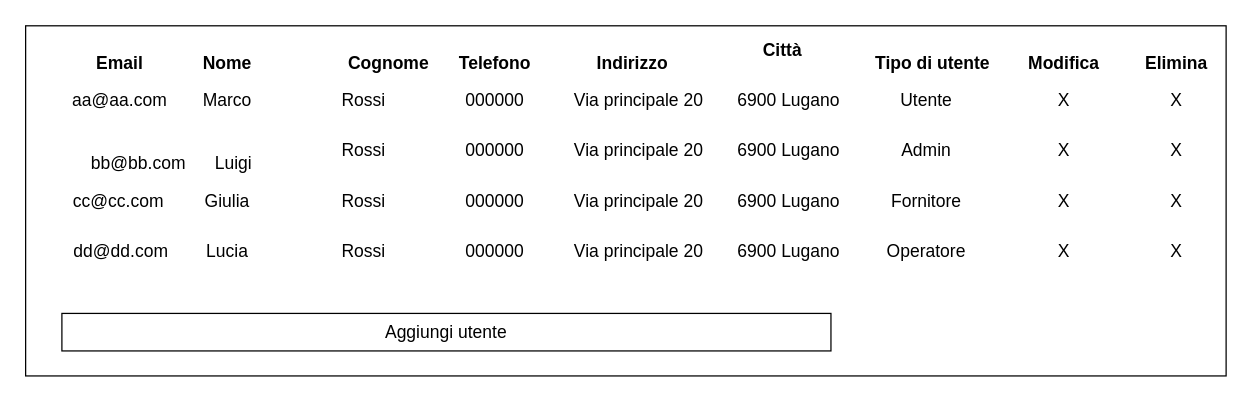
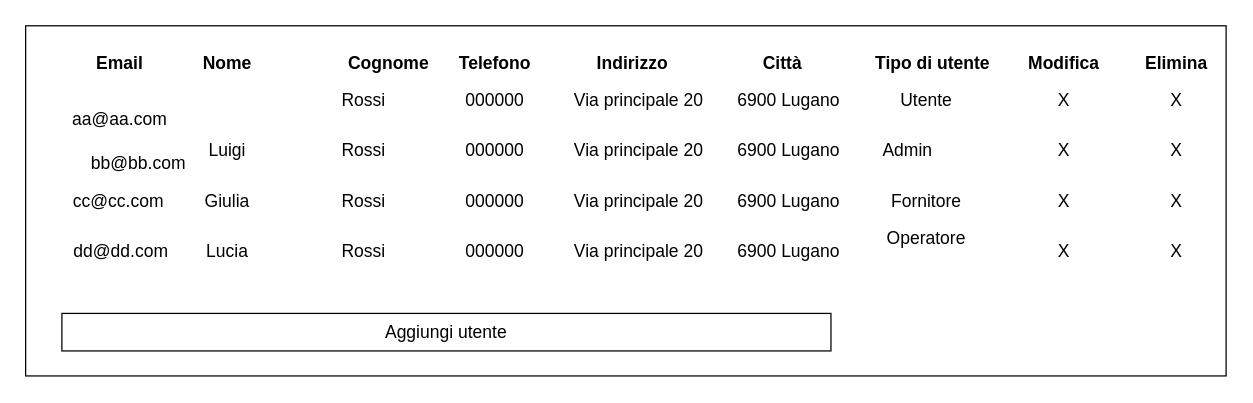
node "Città": moved (782, 51) -> (782, 63)
node "aa@aa.com": moved (119, 101) -> (119, 119)
node "Marco": removed
node "Admin": moved (926, 151) -> (907, 151)
node "Luigi": moved (233, 163) -> (227, 151)
node "Operatore": moved (926, 251) -> (926, 238)
